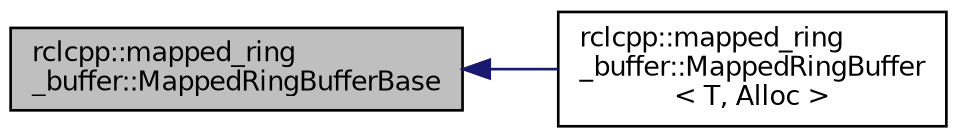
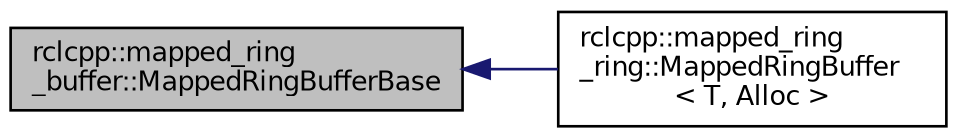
node "rclcpp::mapped_ring _buffer::MappedRingBuffer < T, Alloc >": label "rclcpp::mapped_ring _buffer::MappedRingBuffer < T, Alloc >" -> "rclcpp::mapped_ring _ring::MappedRingBuffer < T, Alloc >"
